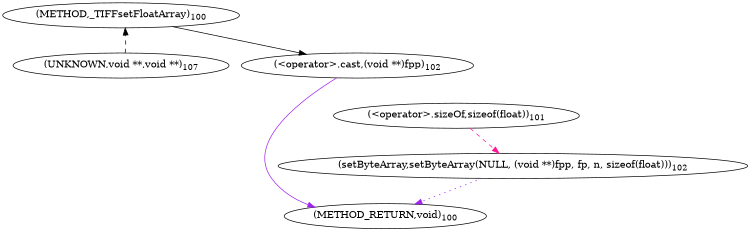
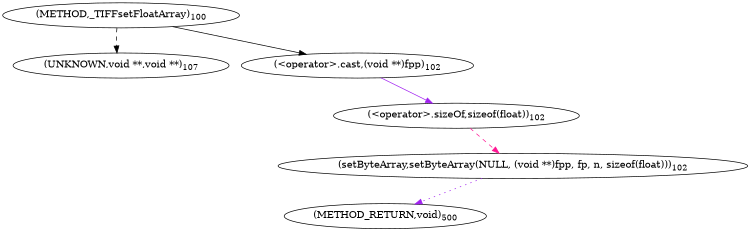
edge "(UNKNOWN,void **,void **)" -> "(METHOD,_TIFFsetFloatArray)": reversed
node "(<operator>.sizeOf,sizeof(float))": text "101" -> "102"
edge "(<operator>.cast,(void **)fpp)" -> "(METHOD_RETURN,void)": now "(<operator>.cast,(void **)fpp)" -> "(<operator>.sizeOf,sizeof(float))"
node "(METHOD_RETURN,void)": text "100" -> "500"
